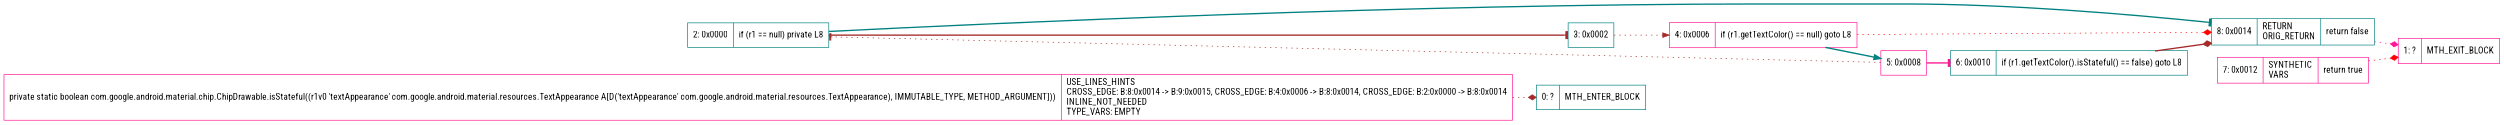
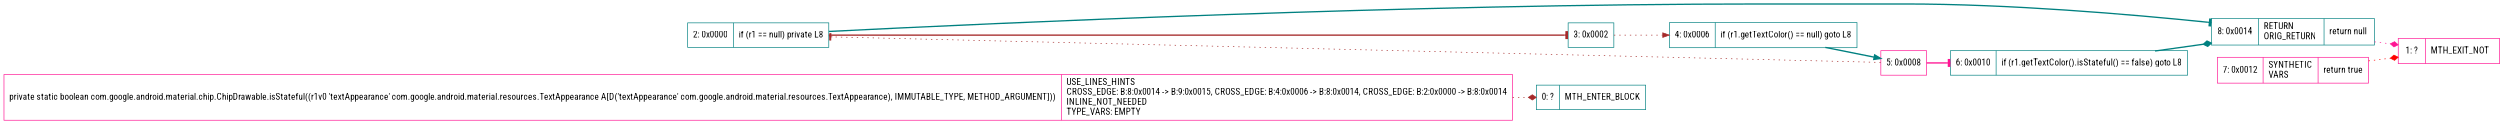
node "8: 0x0014": text "return false" -> "return null"
edge "4: 0x0006" -> "8: 0x0014": removed
node "4: 0x0006": color deeppink -> teal
edge "6: 0x0010" -> "8: 0x0014": color brown -> teal
node "1: ?": text "MTH_EXIT_BLOCK" -> "MTH_EXIT_NOT"
